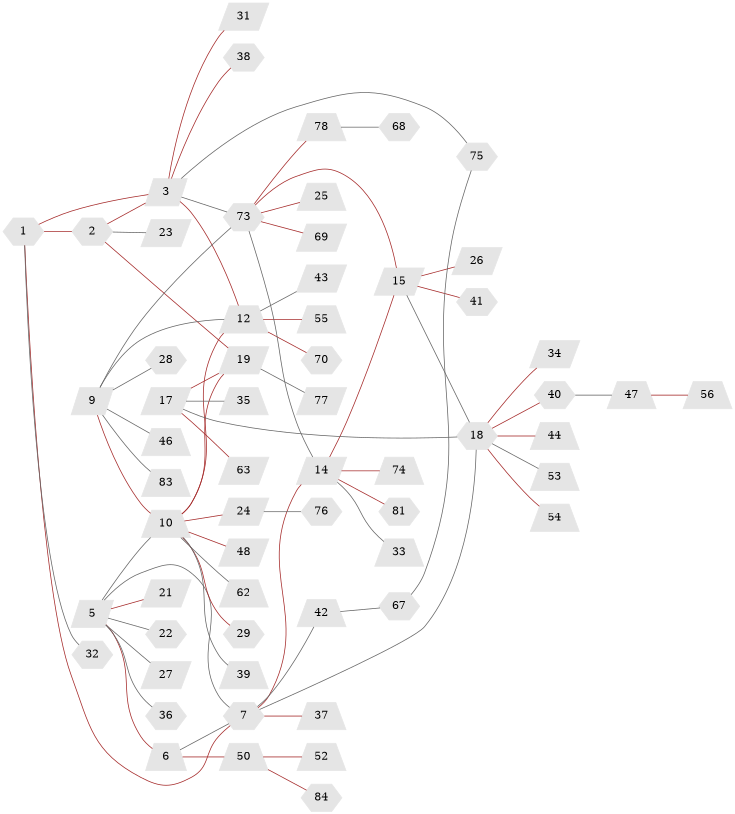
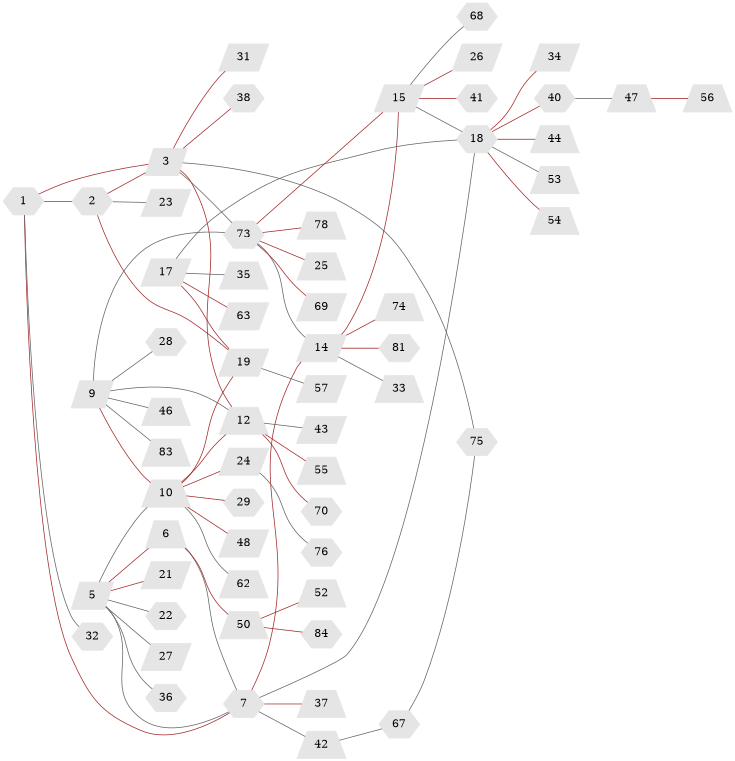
edge "78" -- "68": now "15" -- "68"
node "77": label "77" -> "57"
node "39": removed
